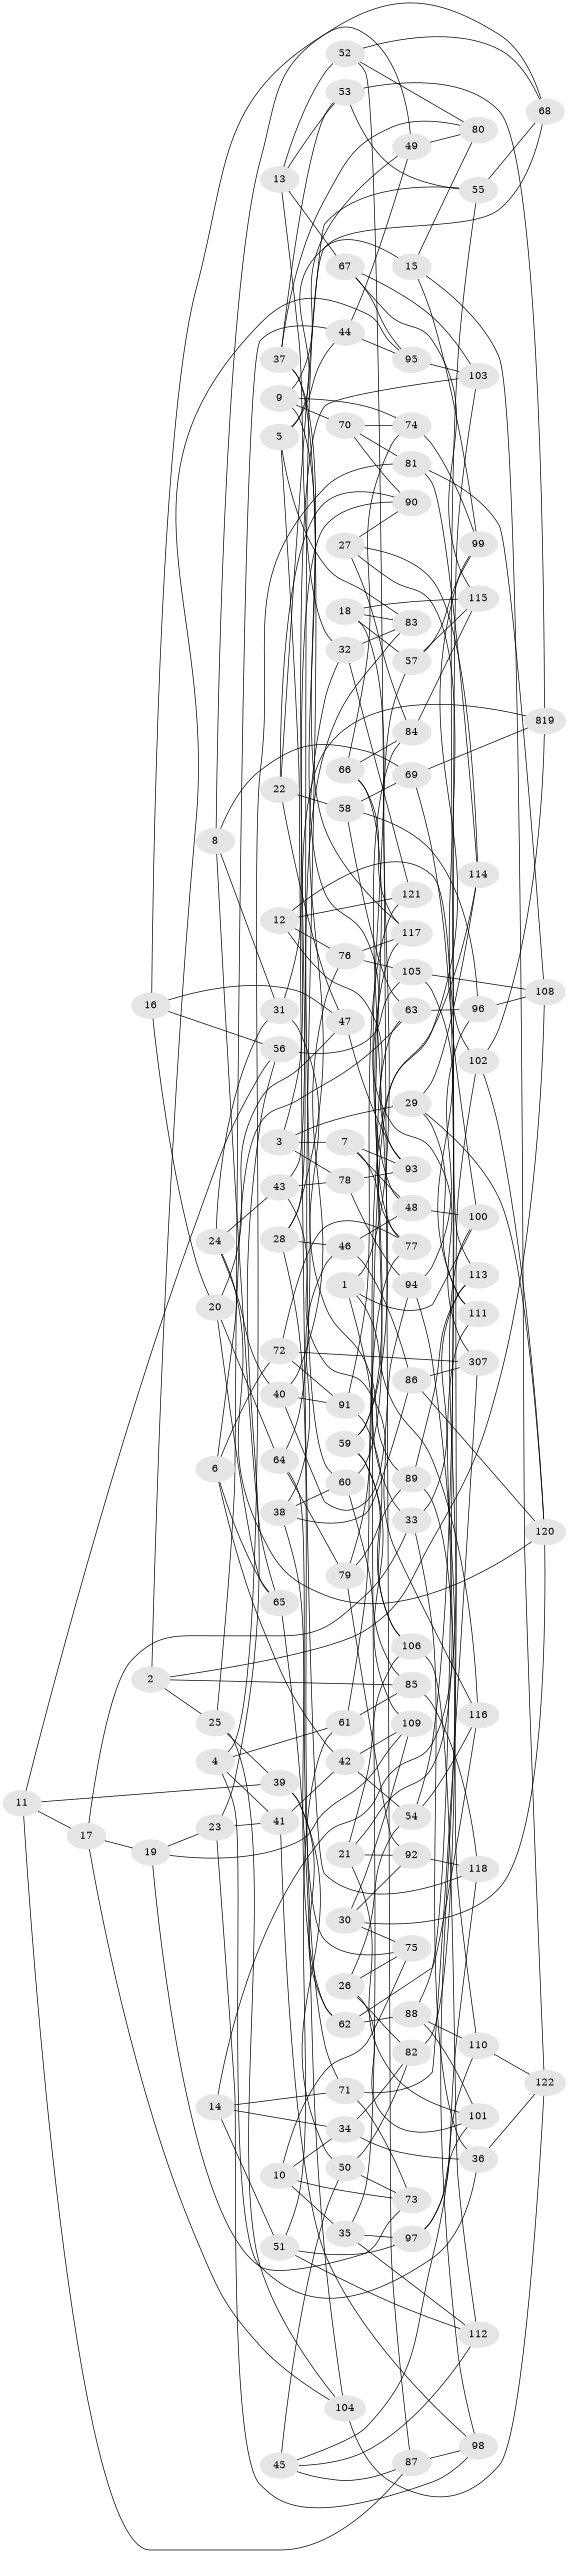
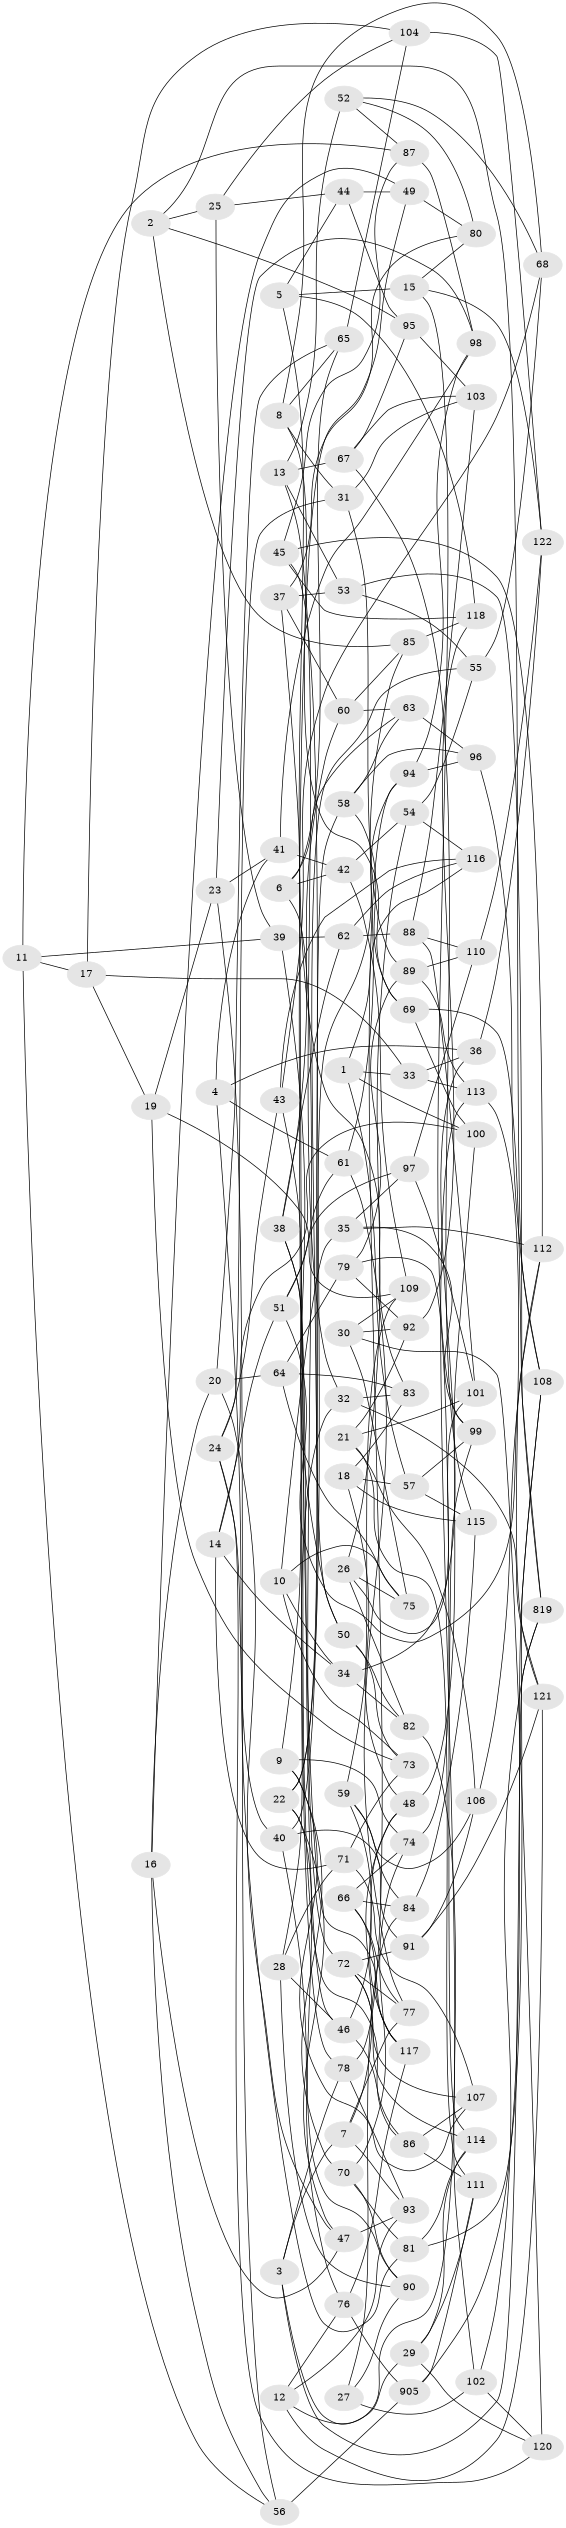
edge "27" -- "114": now "72" -- "114"
node "105": label "105" -> "905"
node "307": label "307" -> "107"
edge "86" -- "120": now "86" -- "111"
edge "113" -- "121": added
